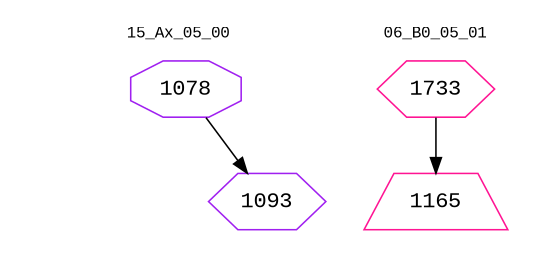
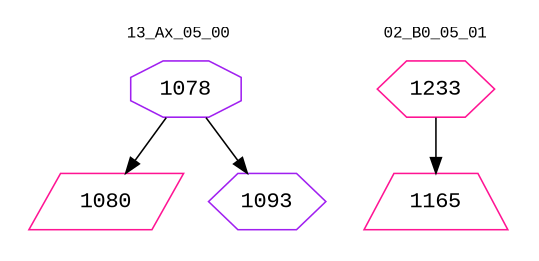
cluster "15_Ax_05_00": label "15_Ax_05_00" -> "13_Ax_05_00"
cluster "06_B0_05_01": label "06_B0_05_01" -> "02_B0_05_01"
node "1733": label "1733" -> "1233"
node "1080": added
